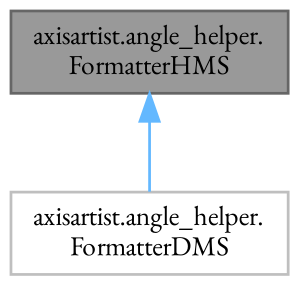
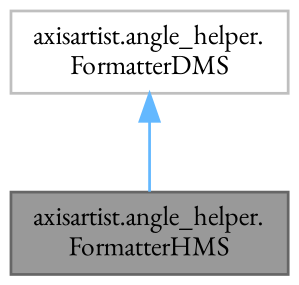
edge "axisartist.angle_helper. FormatterDMS" -> "axisartist.angle_helper. FormatterHMS": reversed
